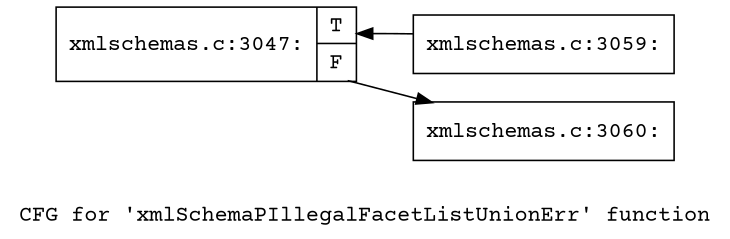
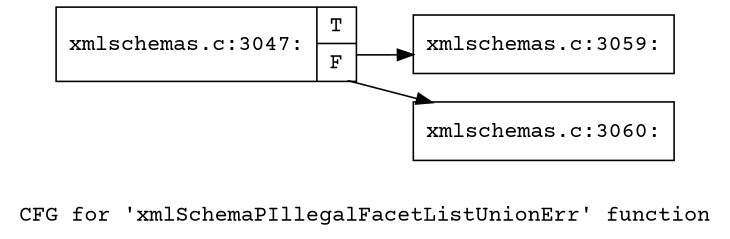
edge "xmlschemas.c:3059:" -> "xmlschemas.c:3047:": reversed
